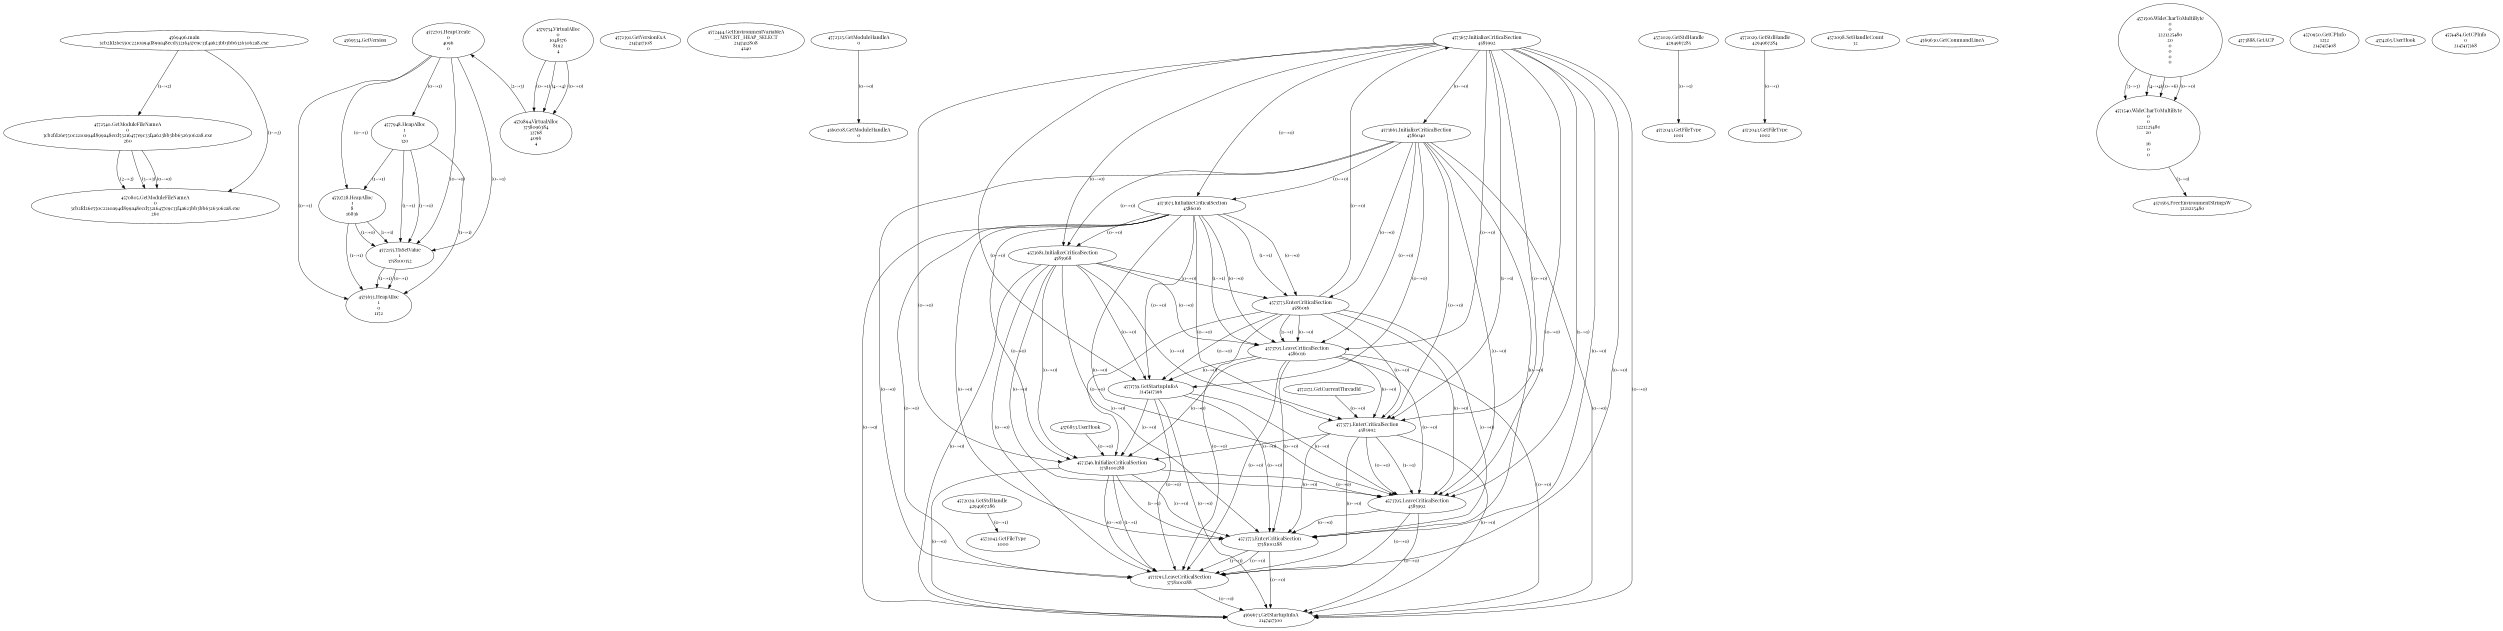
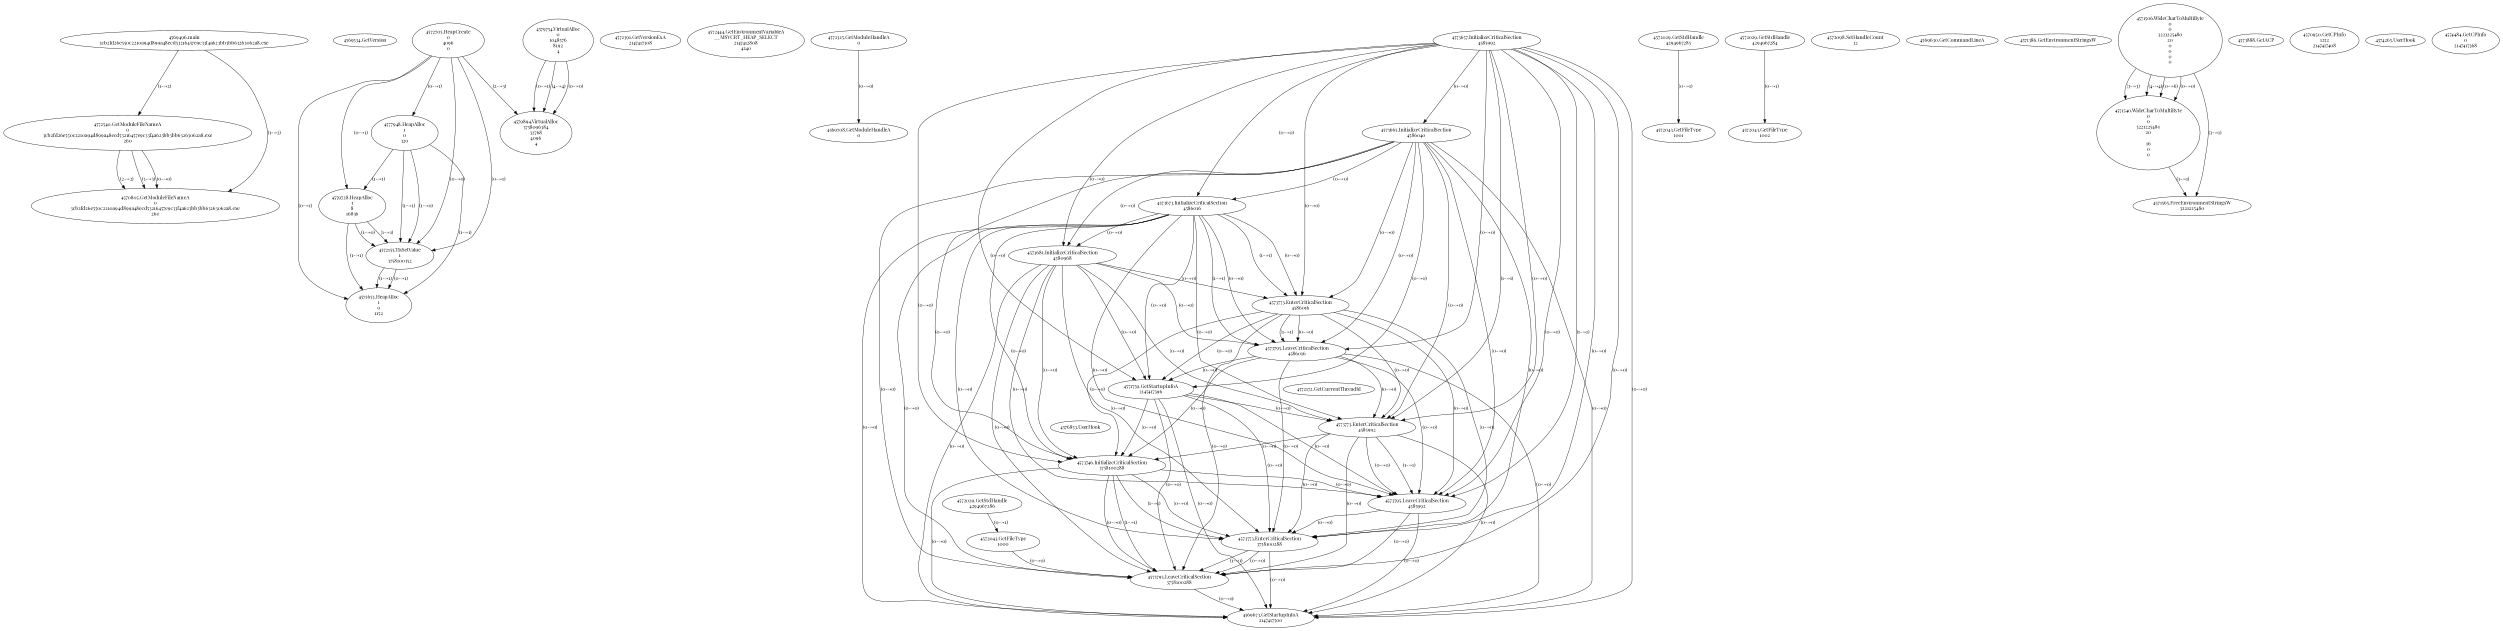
node "4571386.GetEnvironmentStringsW": added
edge "4579894.VirtualAlloc 3758096384 32768 4096 4" -> "4572705.HeapCreate 0 4096 0": reversed
edge "4571506.WideCharToMultiByte 0 0 3221225480 20 0 0 0 0" -> "4571565.FreeEnvironmentStringsW 3221225480": added, label "(3-->1)"
edge "4573773.EnterCriticalSection 4586016" -> "4573657.InitializeCriticalSection 4585992": reversed
node "4573681.InitializeCriticalSection 4585968": label "4573681.InitializeCriticalSection 4585968" -> "4573681.InitializeCriticalSection 4580968"
edge "4572172.GetCurrentThreadId" -> "4573773.EnterCriticalSection 4585992": now "4571759.GetStartupInfoA 2147417396" -> "4573773.EnterCriticalSection 4585992"
edge "4576853.UserHook" -> "4573746.InitializeCriticalSection 3758100288": now "4573665.InitializeCriticalSection 4586040" -> "4573746.InitializeCriticalSection 3758100288"
edge "4573795.LeaveCriticalSection 4586016" -> "4573795.LeaveCriticalSection 3758100288": now "4572043.GetFileType 1000" -> "4573795.LeaveCriticalSection 3758100288"
